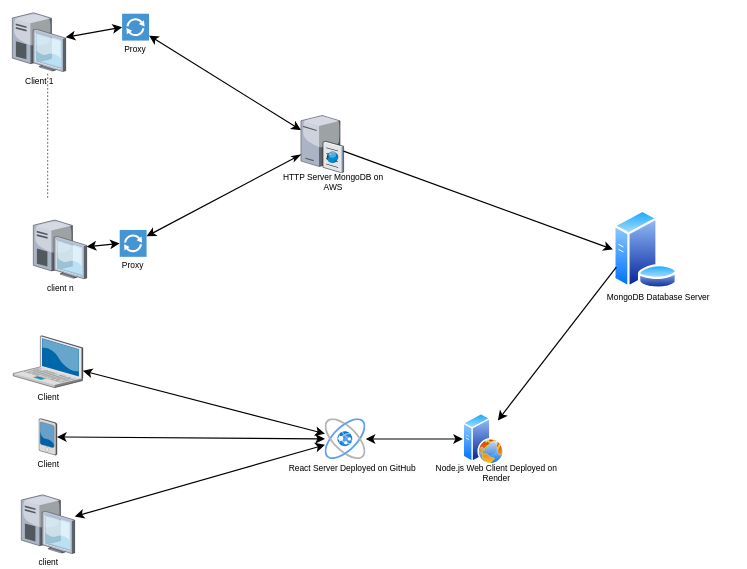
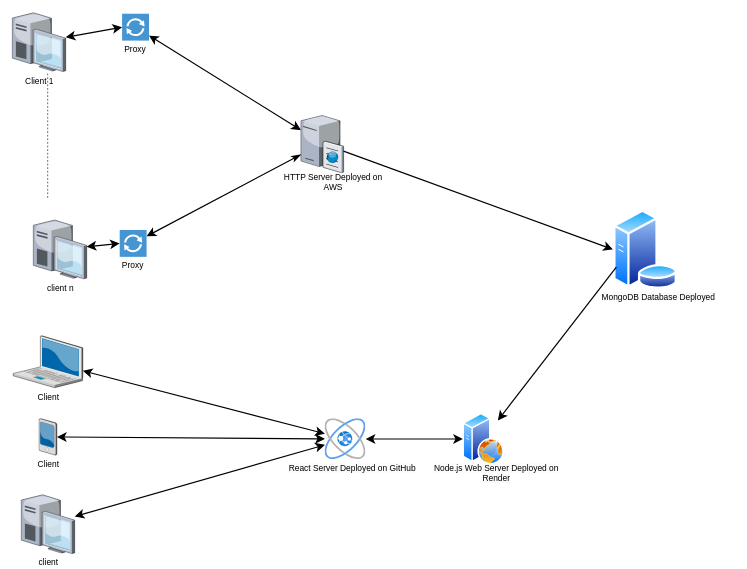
node "HTTP Server MongoDB on AWS": label "HTTP Server MongoDB on AWS" -> "HTTP Server Deployed on AWS"
node "MongoDB Database Server": label "MongoDB Database Server" -> "MongoDB Database Deployed"
node "Node.js Web Client Deployed on Render": label "Node.js Web Client Deployed on Render" -> "Node.js Web Server Deployed on Render"
